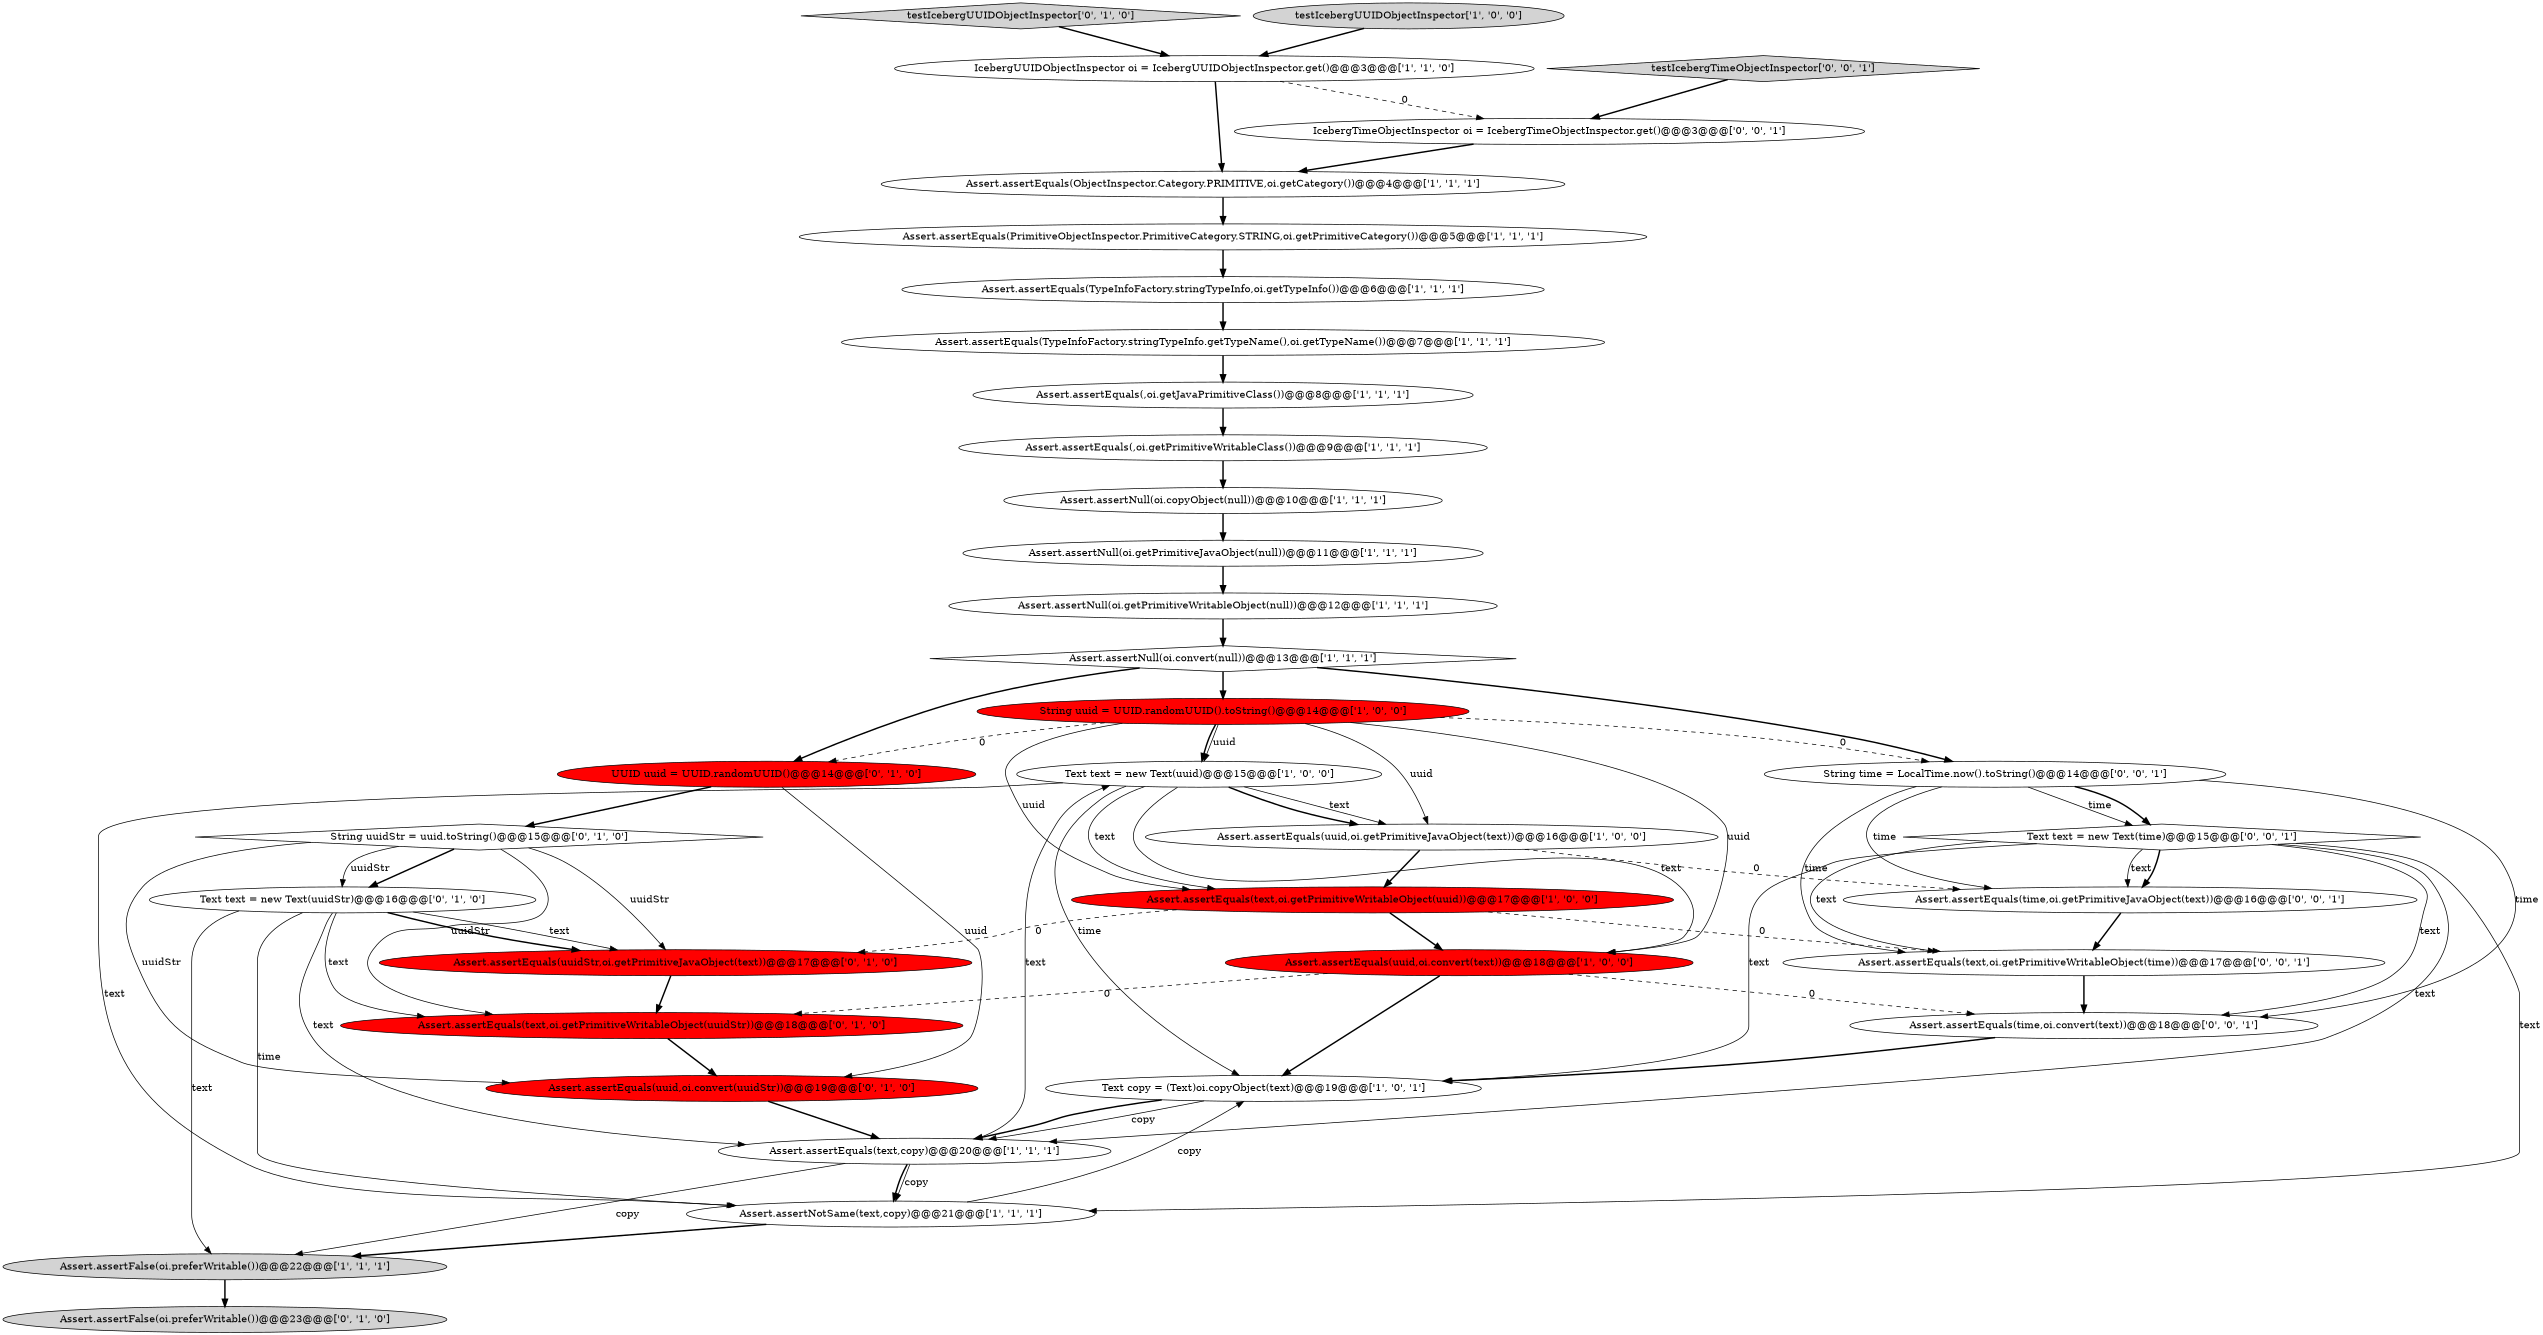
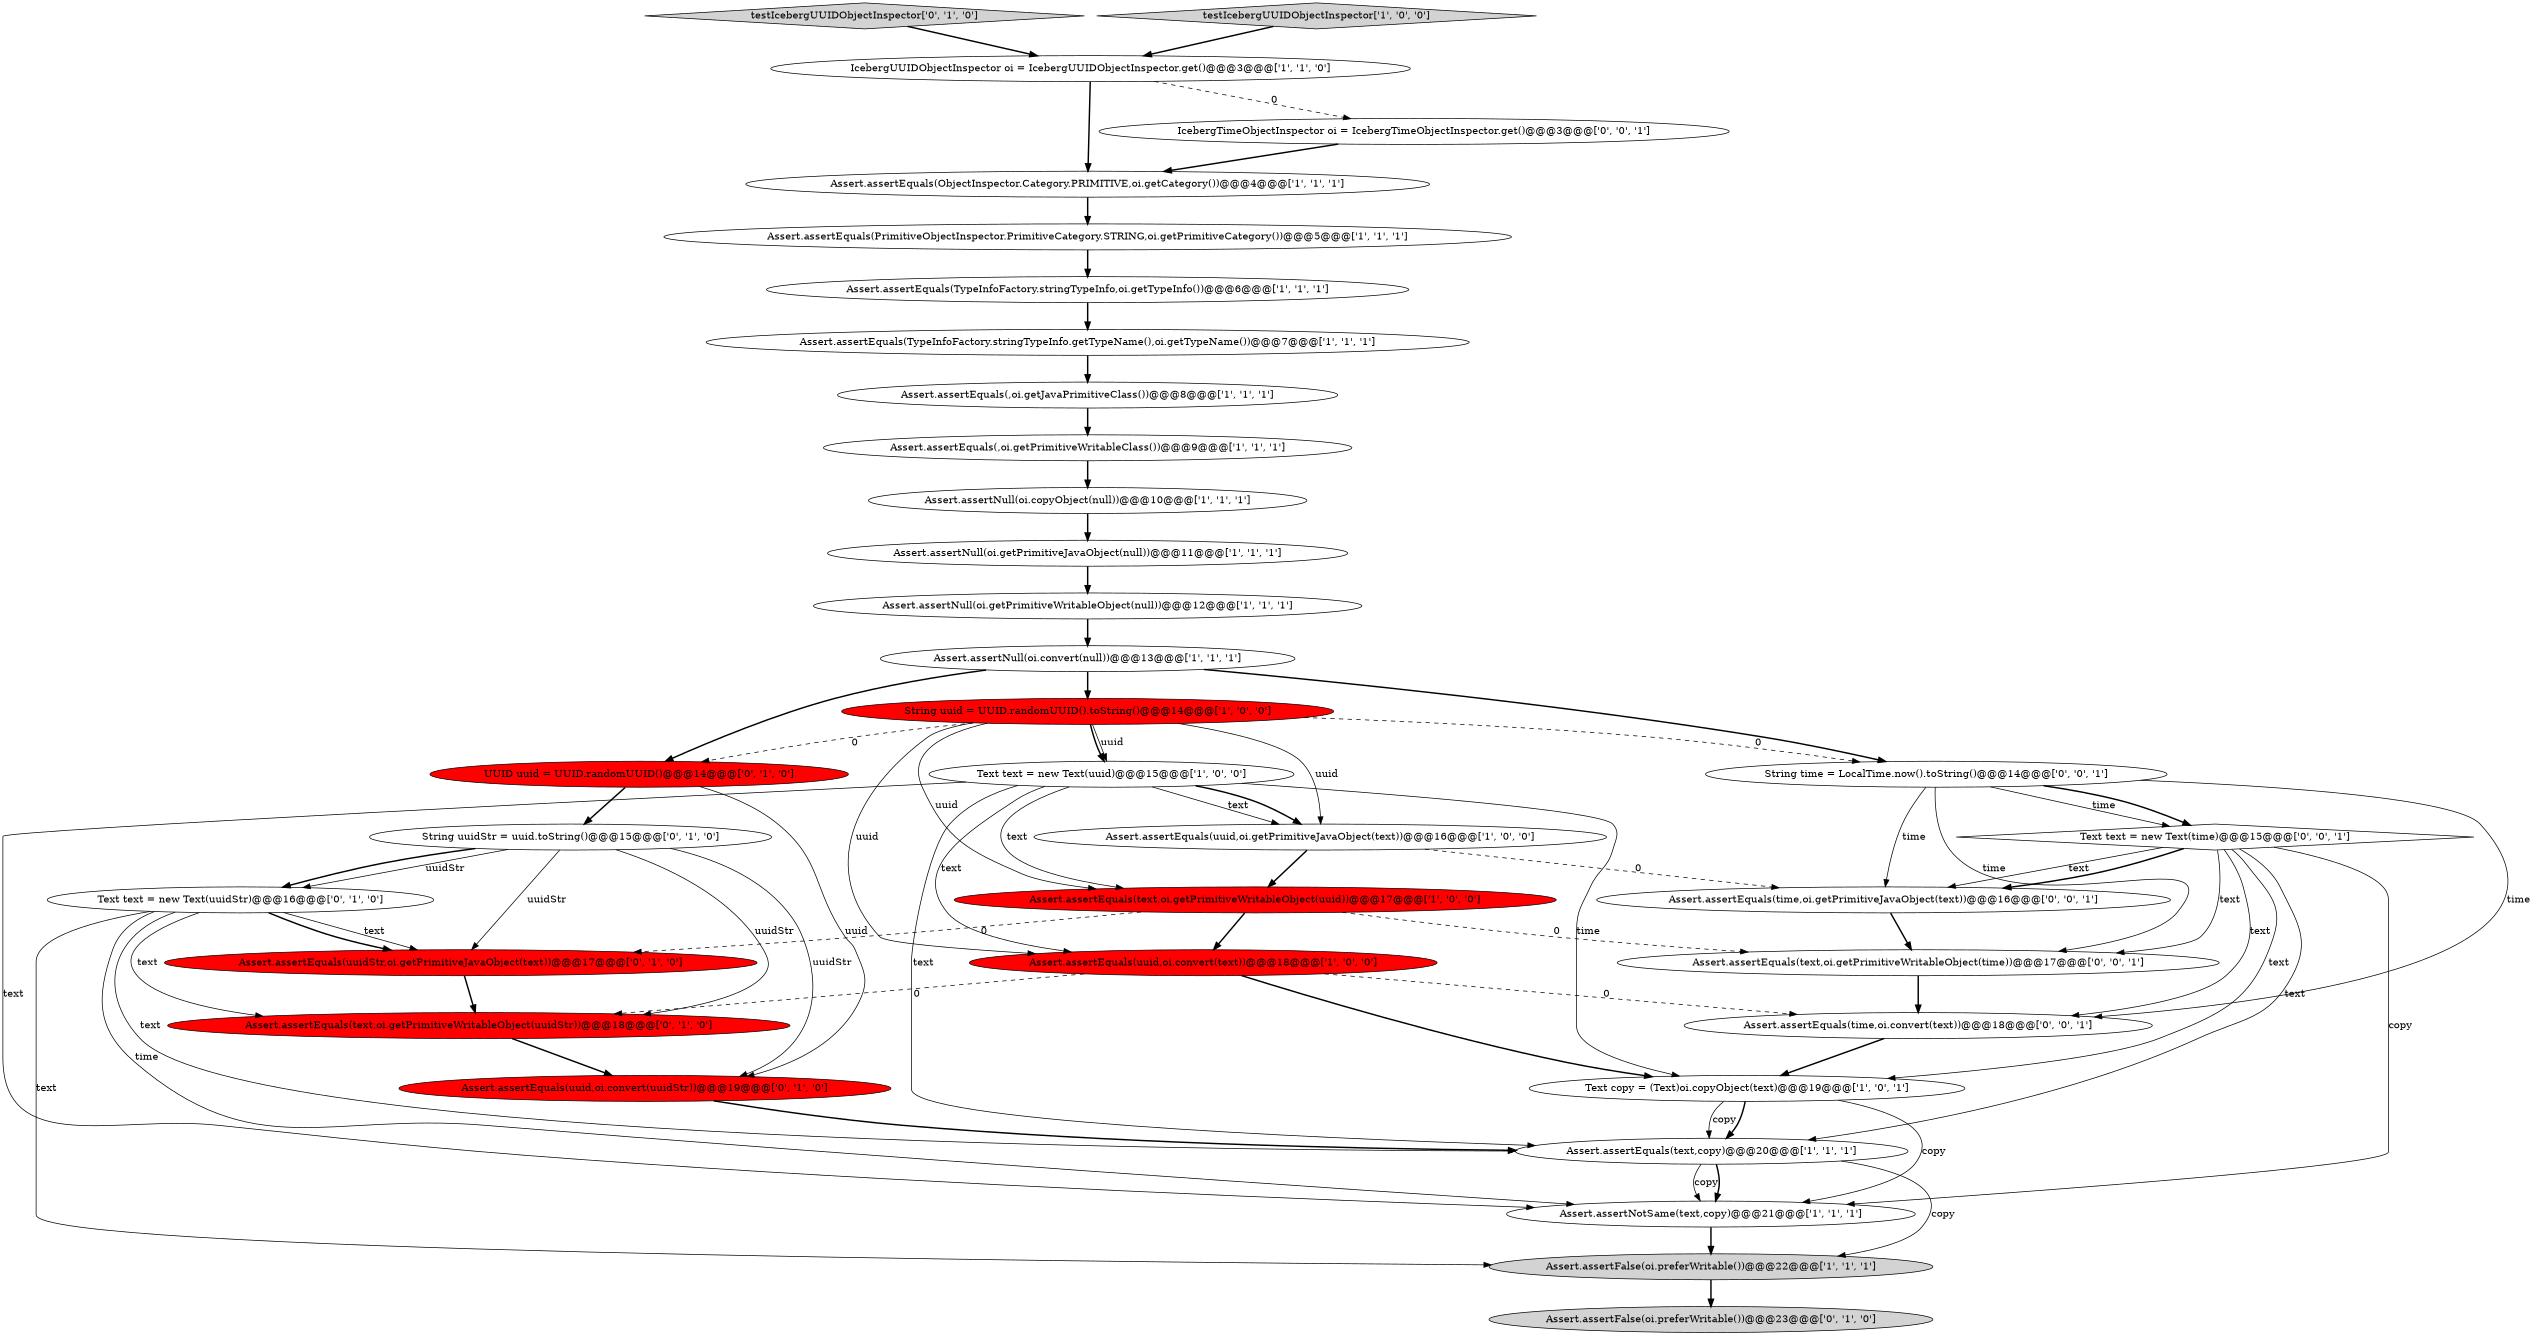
node "testIcebergUUIDObjectInspector['1', '0', '0']": shape ellipse -> diamond
node "testIcebergTimeObjectInspector['0', '0', '1']": removed
node "Assert.assertNull(oi.convert(null))@@@13@@@['1', '1', '1']": shape diamond -> ellipse
node "String uuidStr = uuid.toString()@@@15@@@['0', '1', '0']": shape diamond -> ellipse
edge "Assert.assertEquals(text,copy)@@@20@@@['1', '1', '1']" -> "Text text = new Text(uuid)@@@15@@@['1', '0', '0']": reversed
edge "Text text = new Text(time)@@@15@@@['0', '0', '1']" -> "Assert.assertNotSame(text,copy)@@@21@@@['1', '1', '1']": label "text" -> "copy"
edge "Assert.assertNotSame(text,copy)@@@21@@@['1', '1', '1']" -> "Text copy = (Text)oi.copyObject(text)@@@19@@@['1', '0', '1']": reversed
